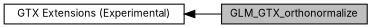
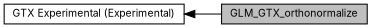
node "GTX Extensions (Experimental)": label "GTX Extensions (Experimental)" -> "GTX Experimental (Experimental)"
